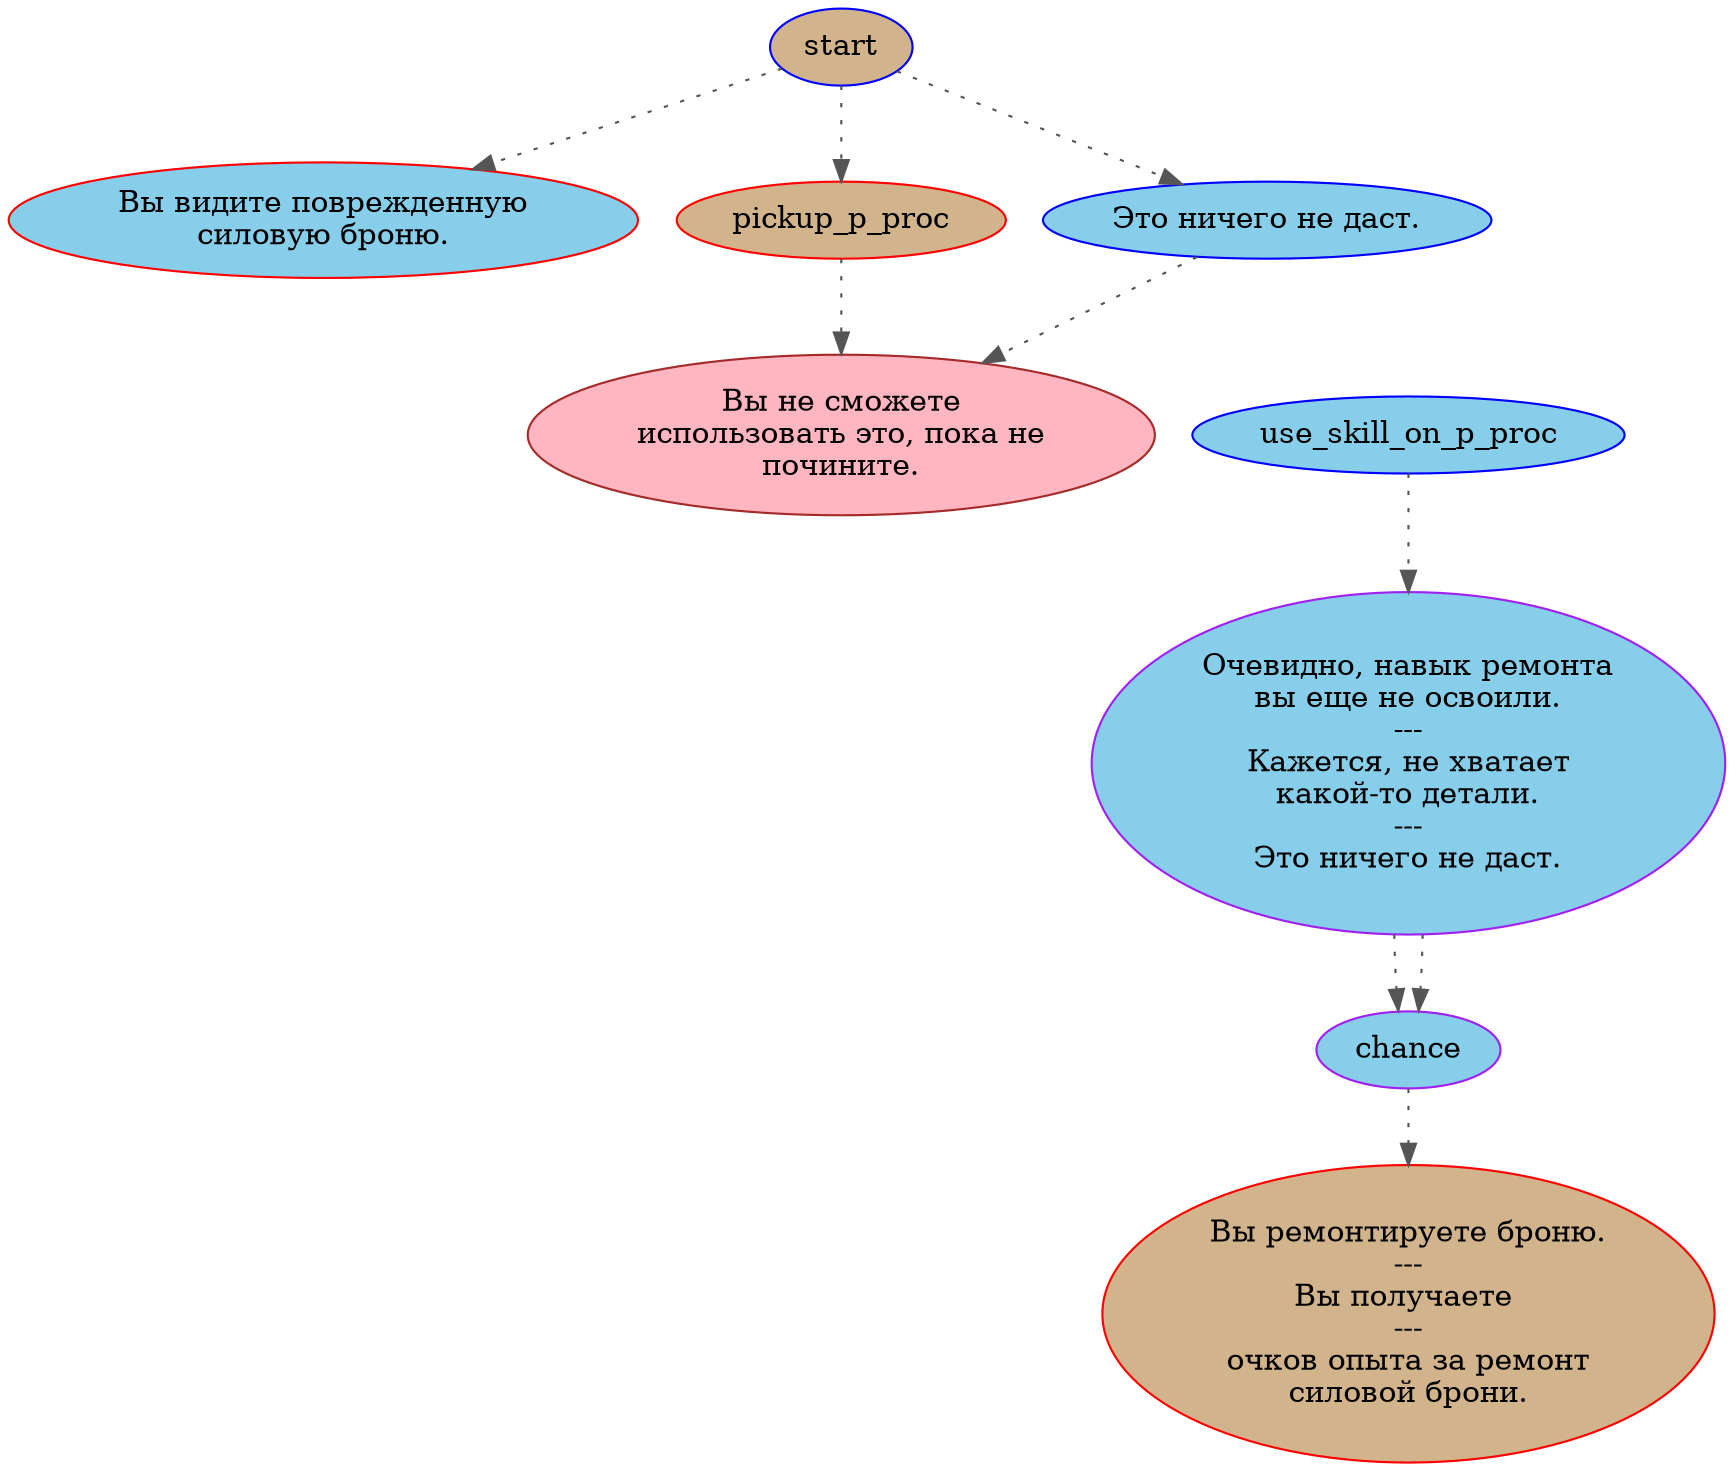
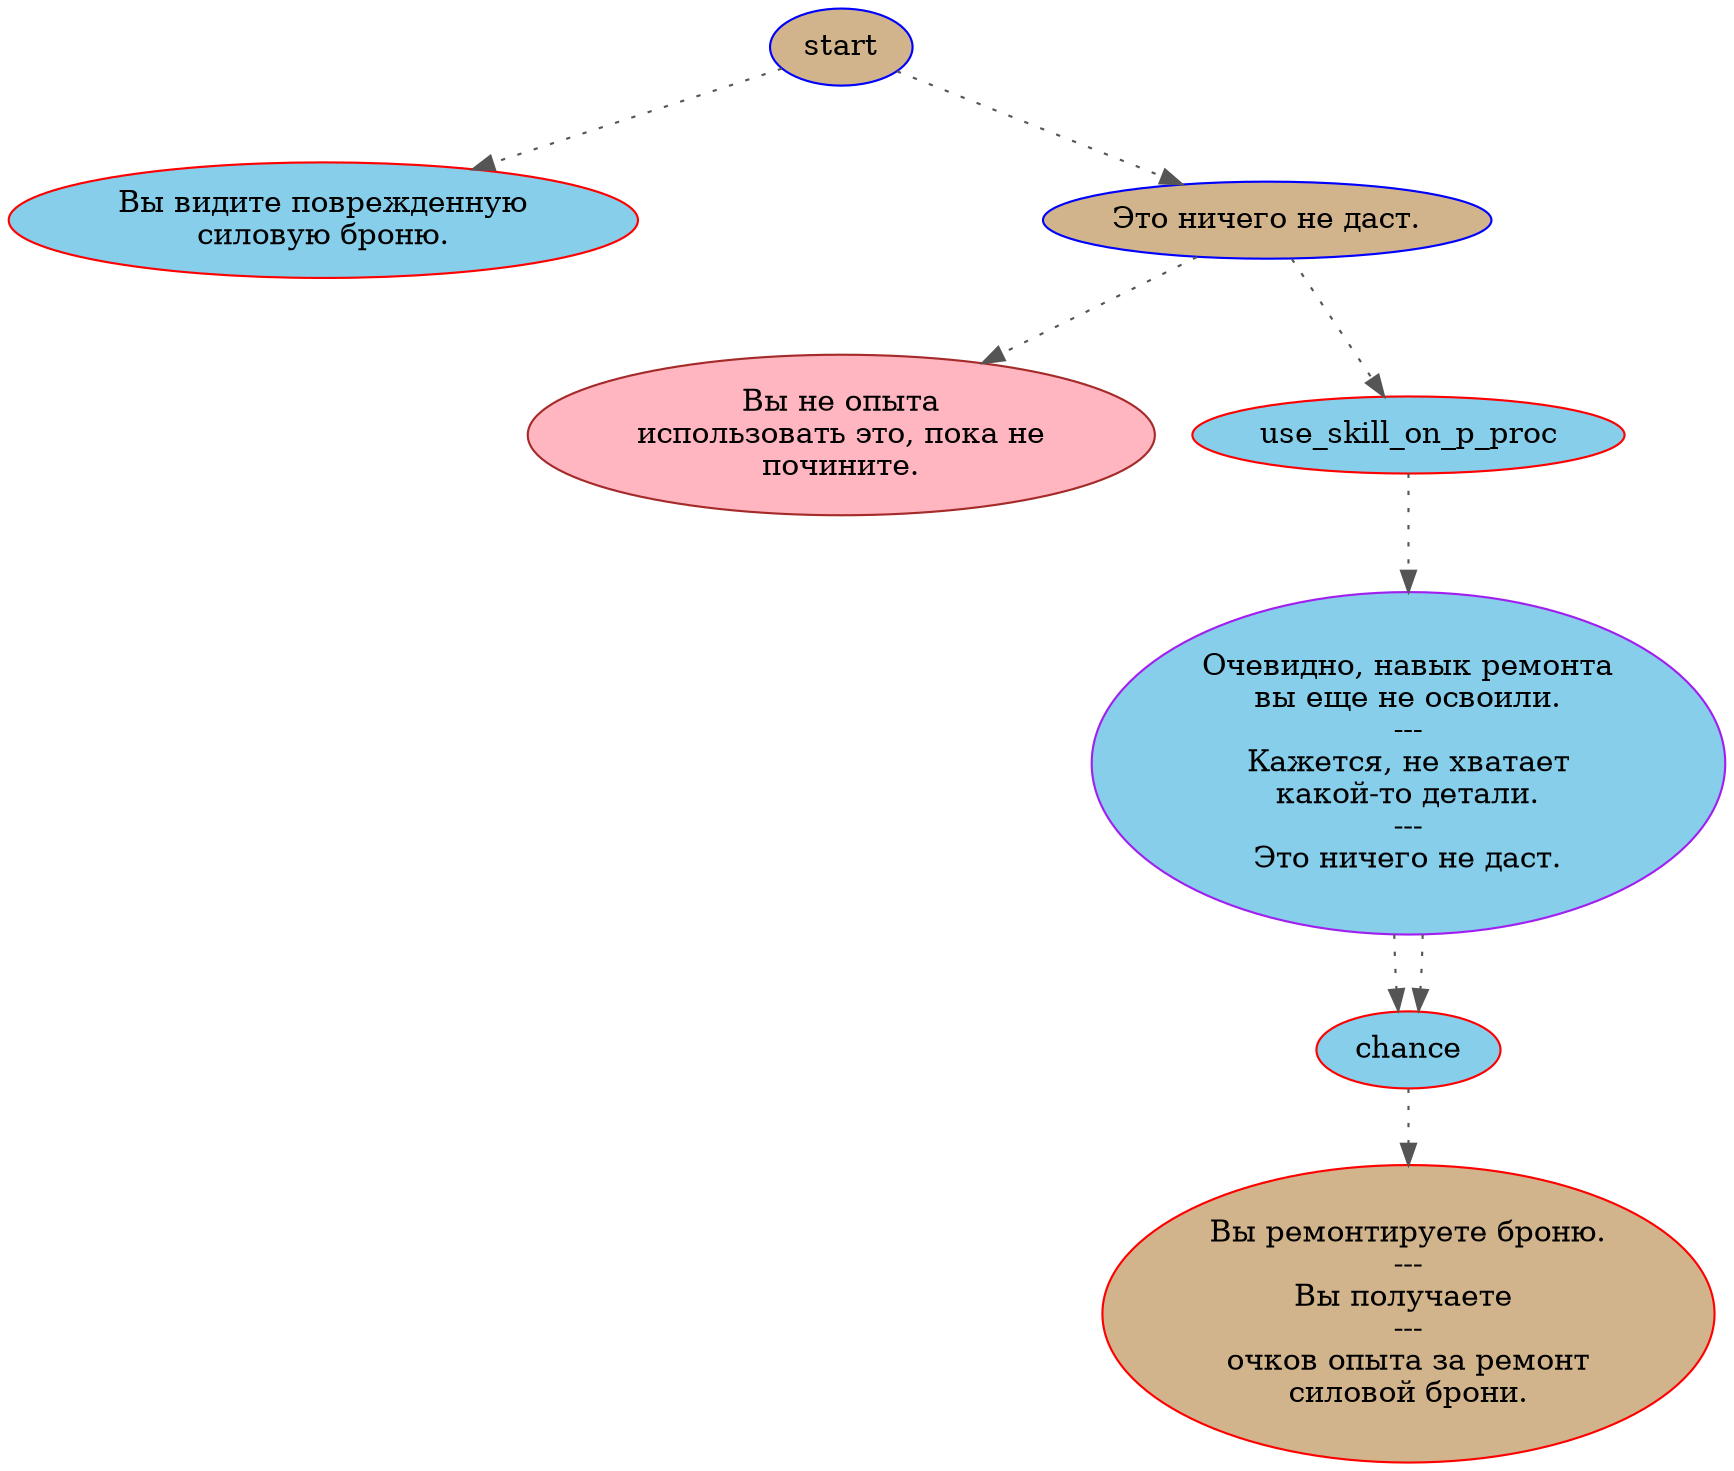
node "pickup_p_proc": removed
node "Это ничего не даст.": fillcolor skyblue -> tan
edge "Это ничего не даст." -> "use_skill_on_p_proc": added
node "Вы не сможете использовать это, пока не почините.": label "Вы не сможете использовать это, пока не почините." -> "Вы не опыта использовать это, пока не почините."
node "use_skill_on_p_proc": color blue -> red
node "chance": color purple -> red
